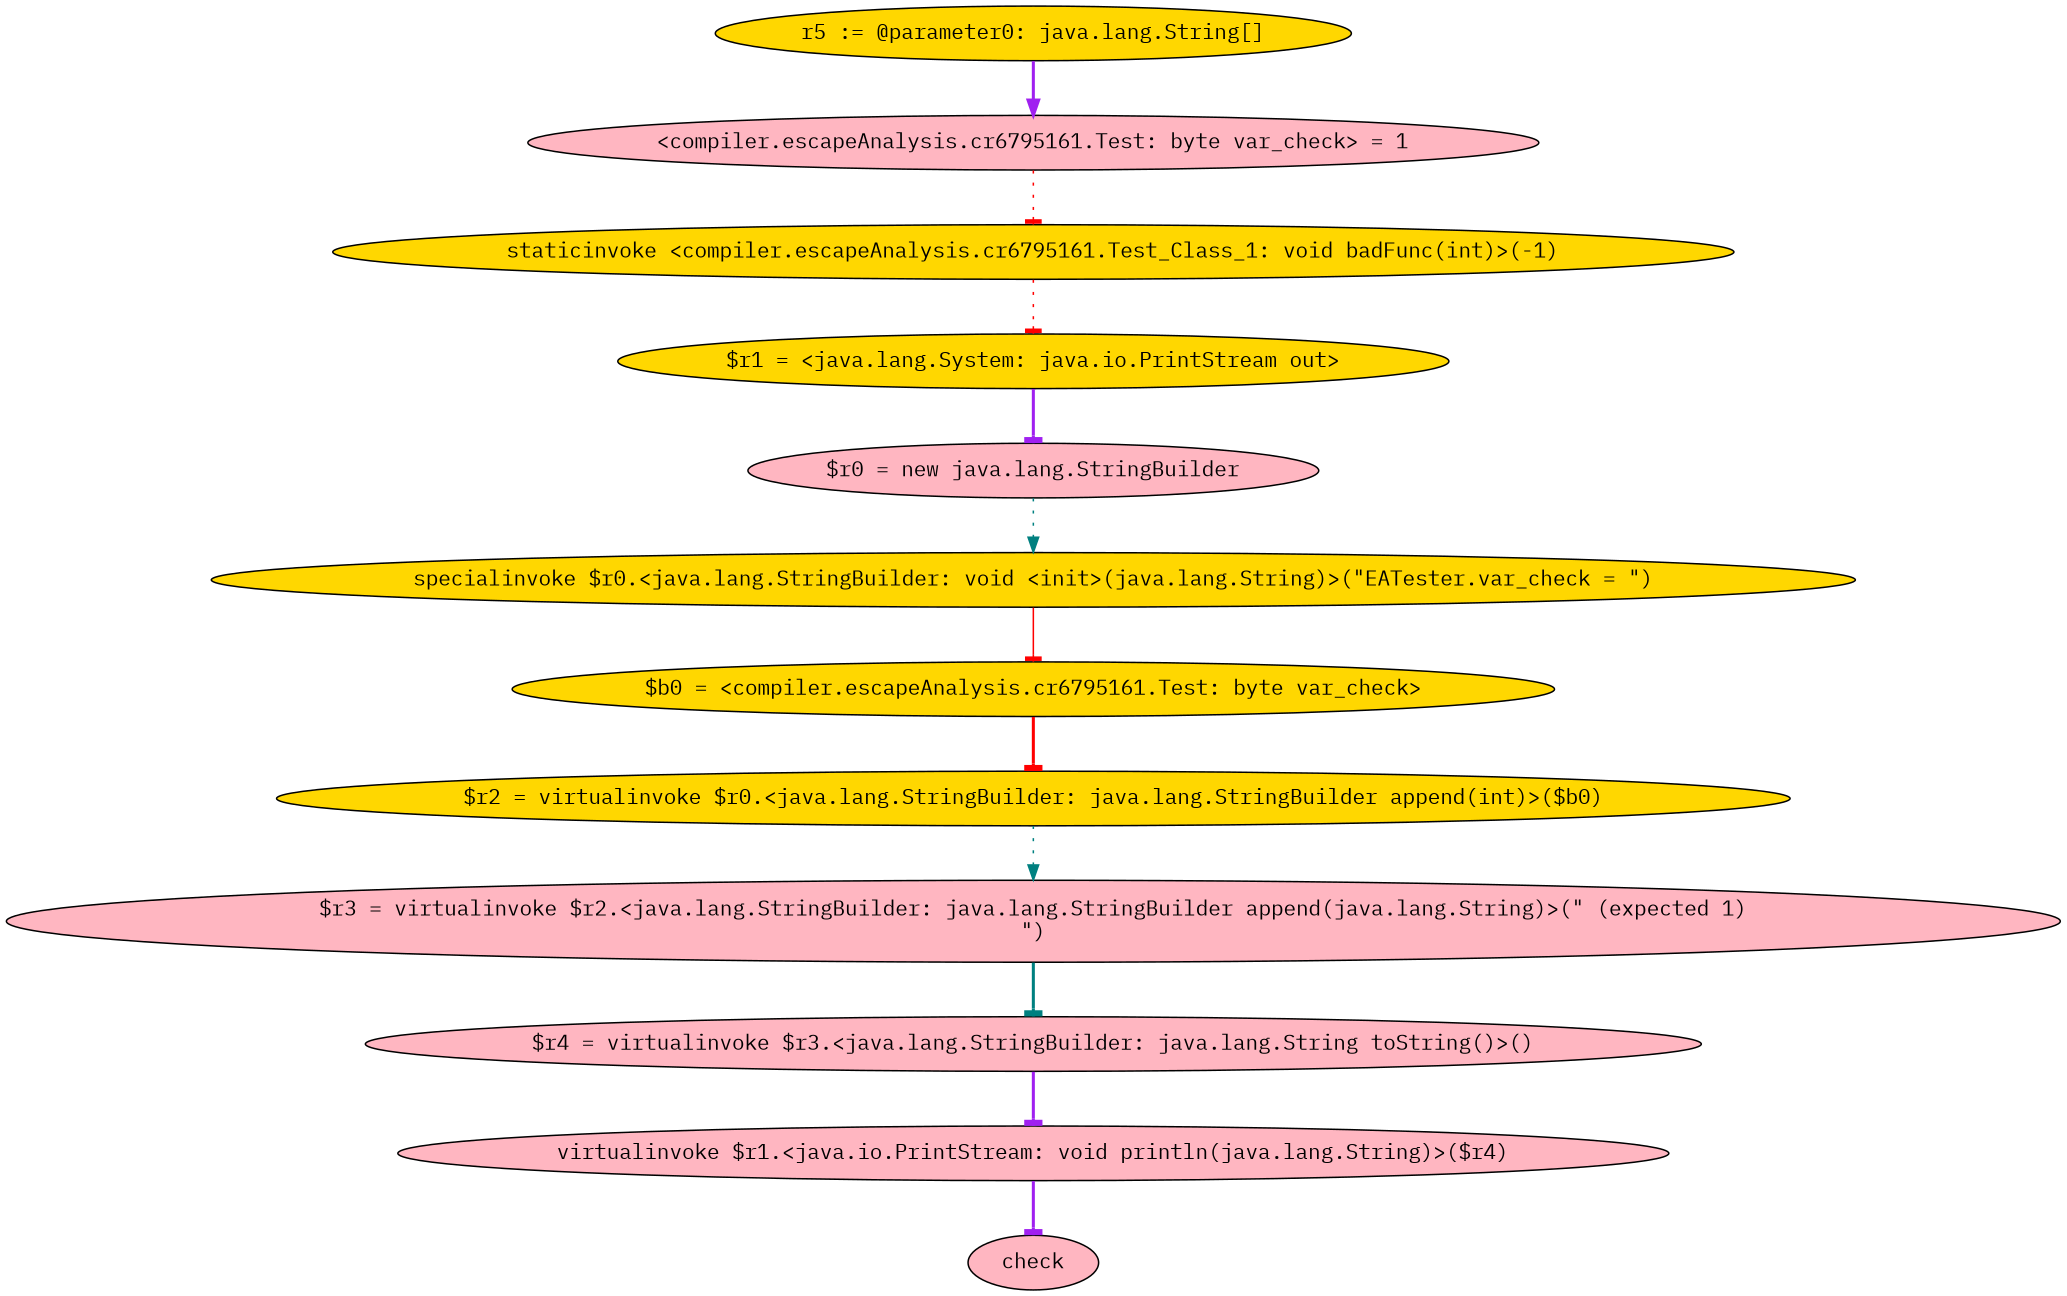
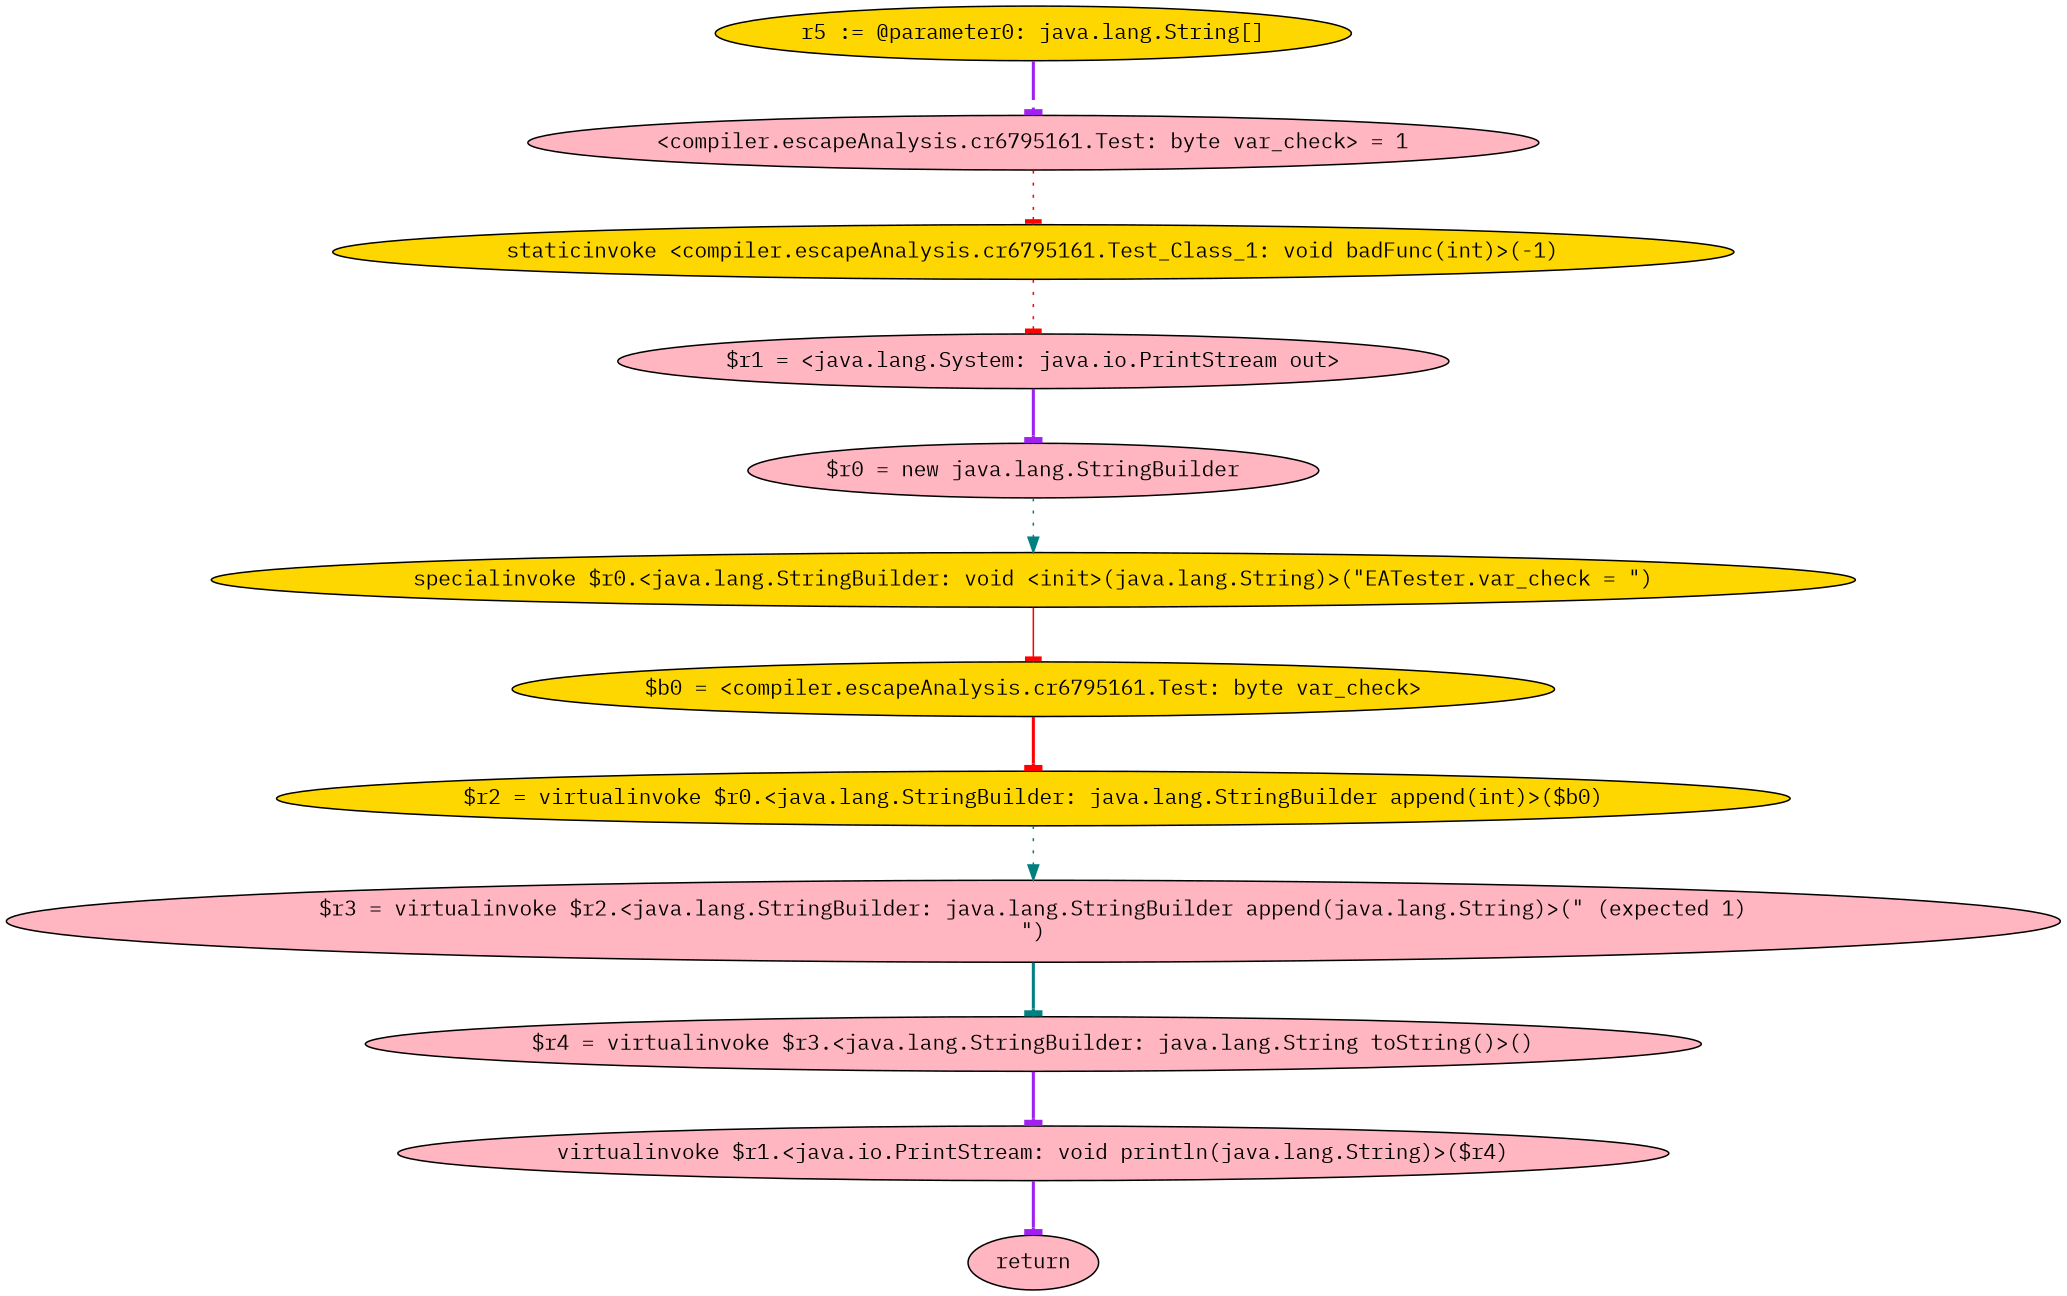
edge "r5 := @parameter0: java.lang.String[]" -> "<compiler.escapeAnalysis.cr6795161.Test: byte var_check> = 1": arrowhead normal -> tee
node "$r1 = <java.lang.System: java.io.PrintStream out>": fillcolor gold -> lightpink
node "check": label "check" -> "return"
